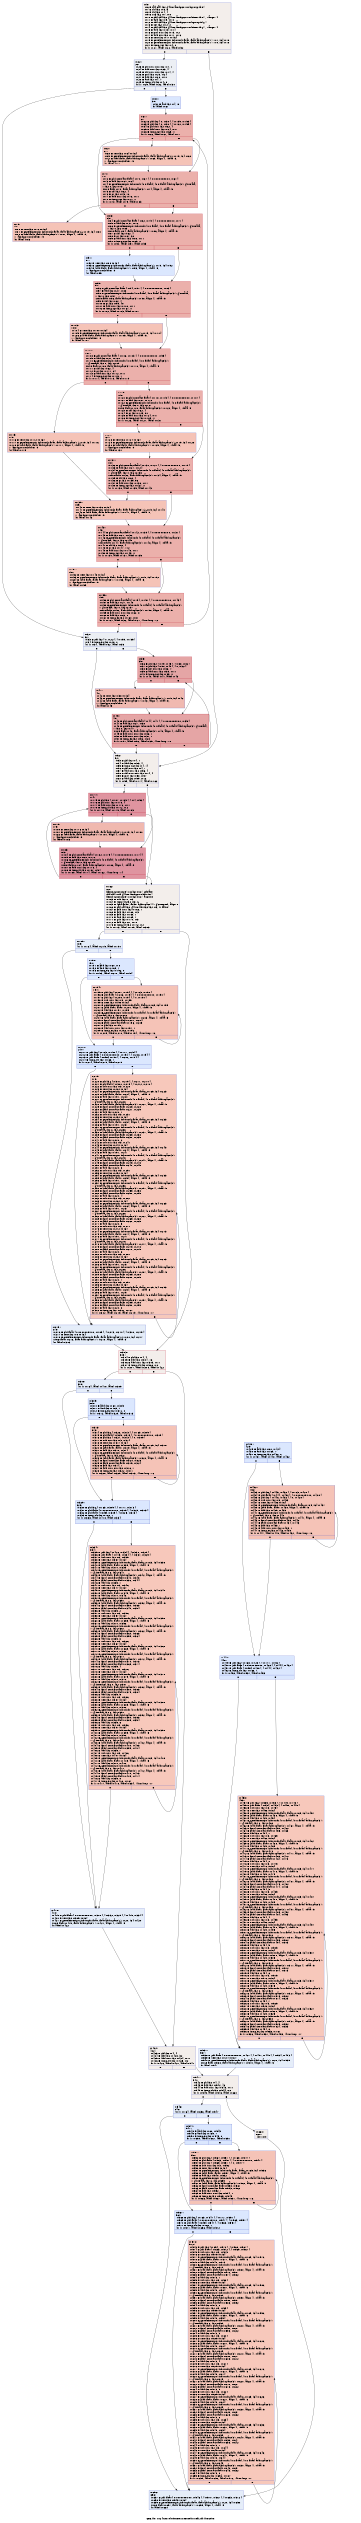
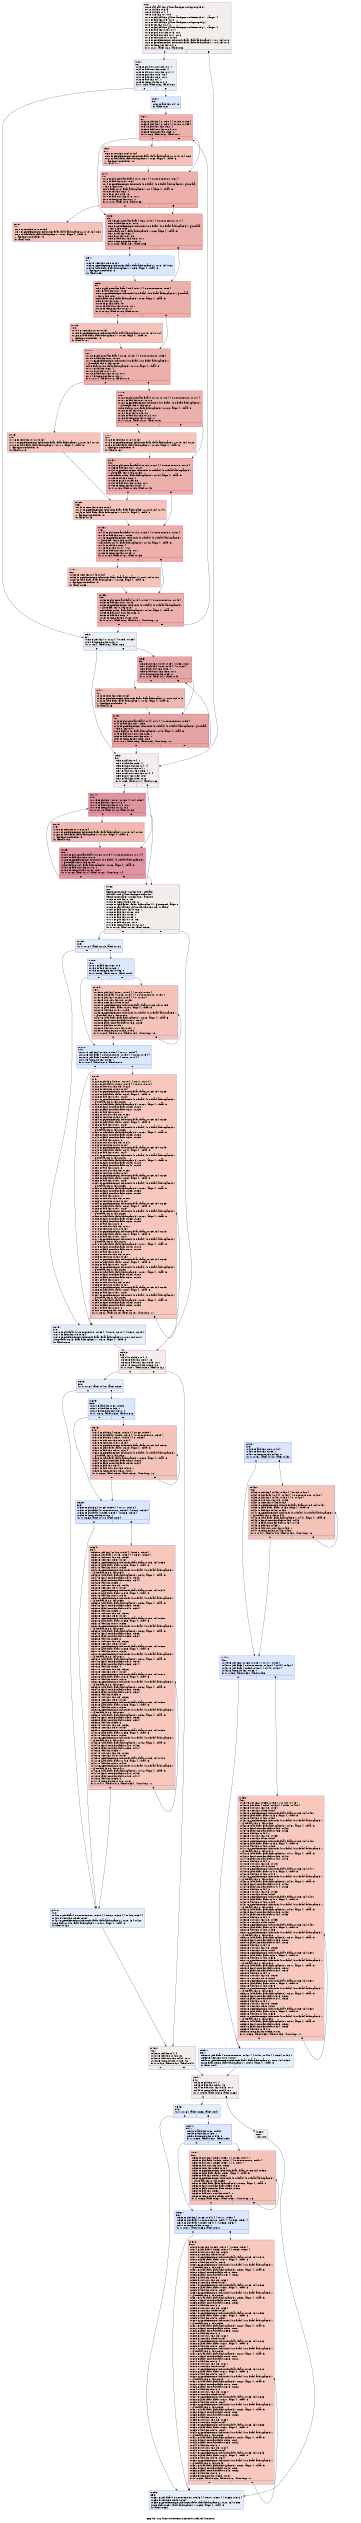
node "%334:": text "... @s_Kernel, i32 0, i32 %381" -> "... @s_Data, i32 0, i32 %381"
edge "%567:" -> "%572:": added
